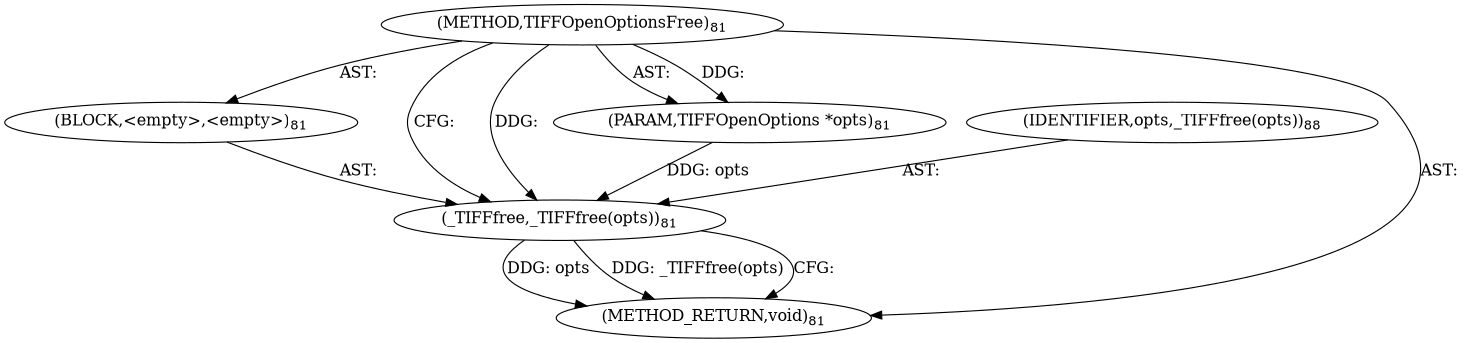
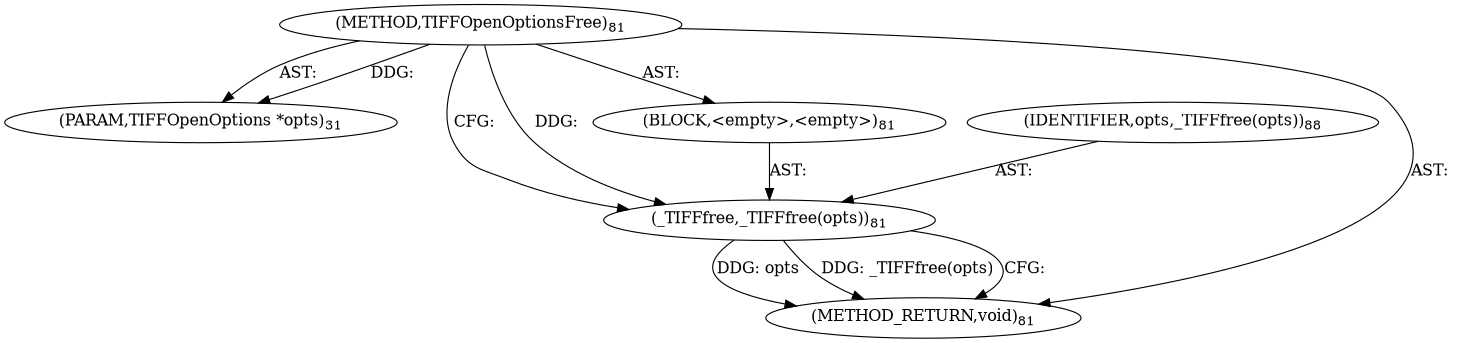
node "(PARAM,TIFFOpenOptions *opts)": text "81" -> "31"
edge "(PARAM,TIFFOpenOptions *opts)" -> "(_TIFFfree,_TIFFfree(opts))": removed, label "DDG: opts"
